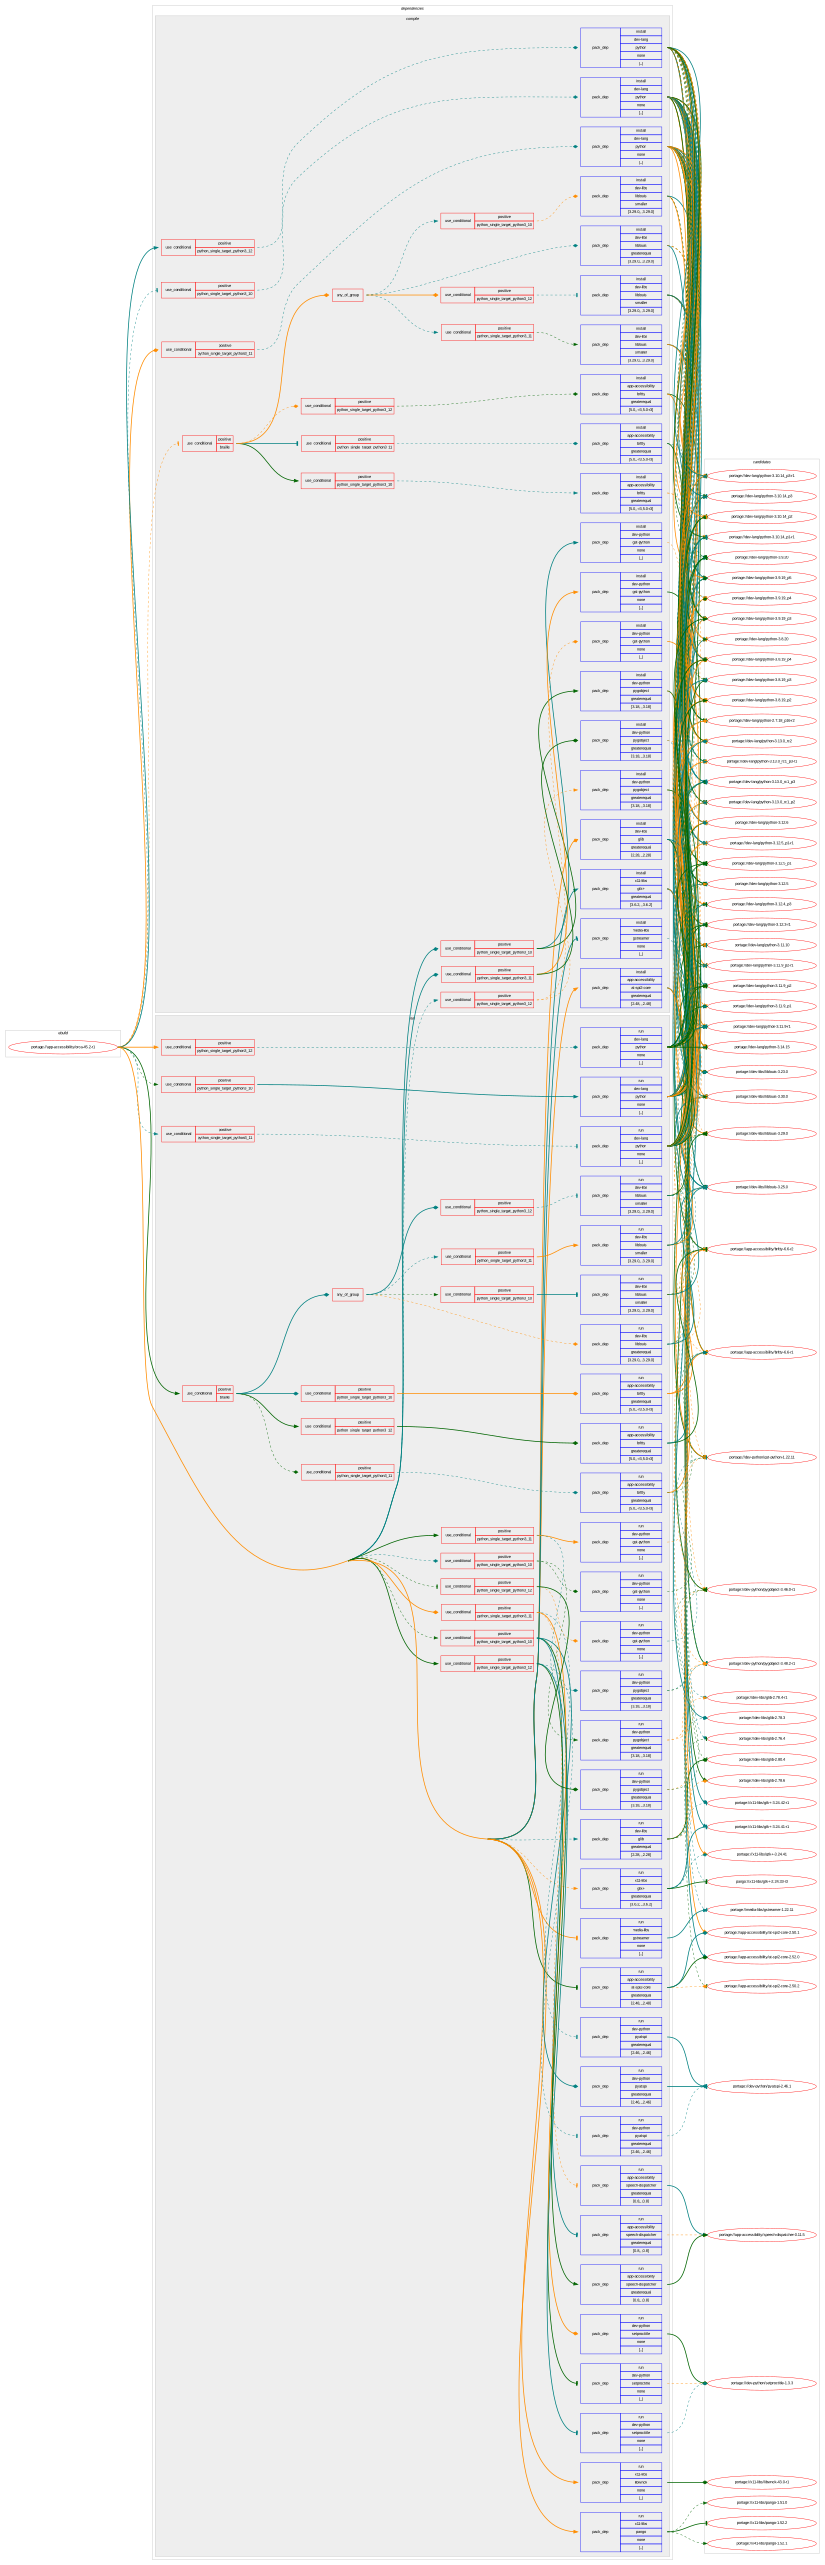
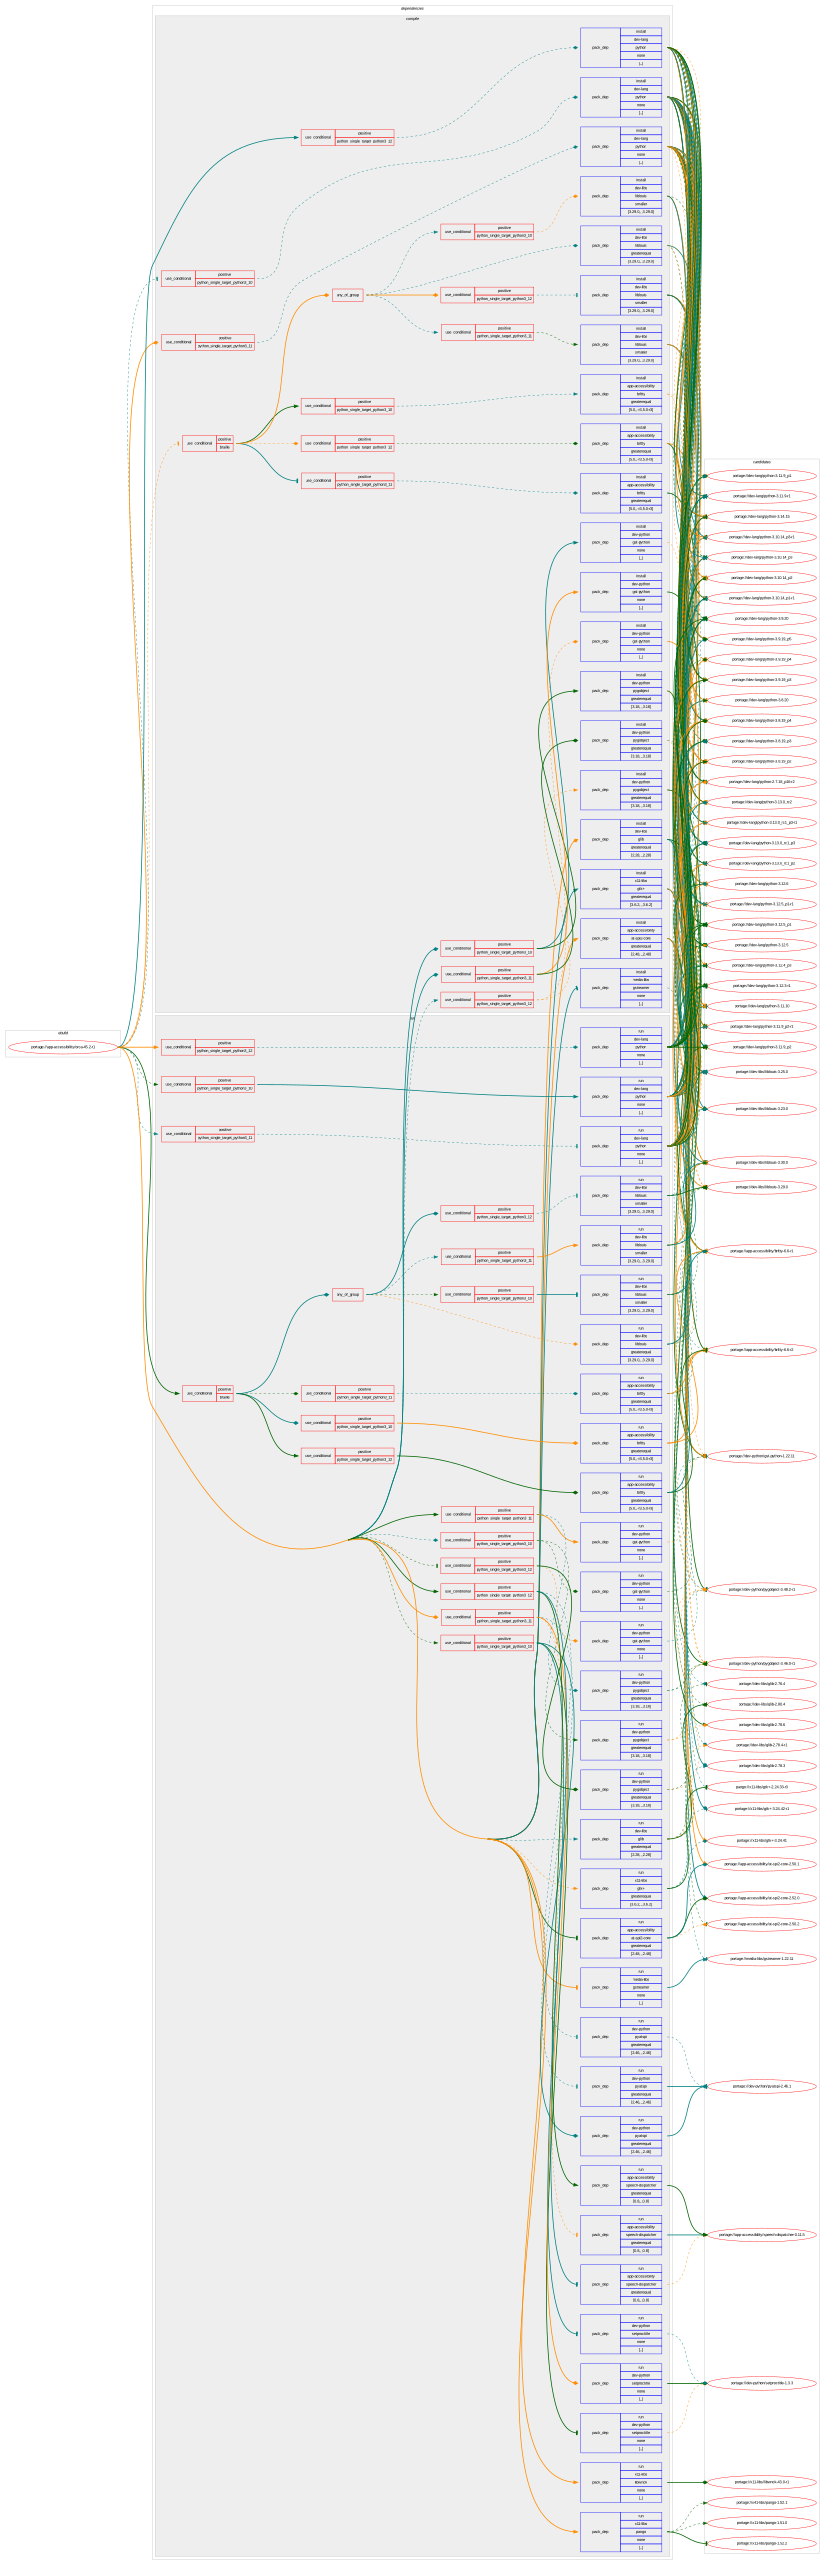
node "portage://x11-libs/gtk+-3.24.41-r1": removed
